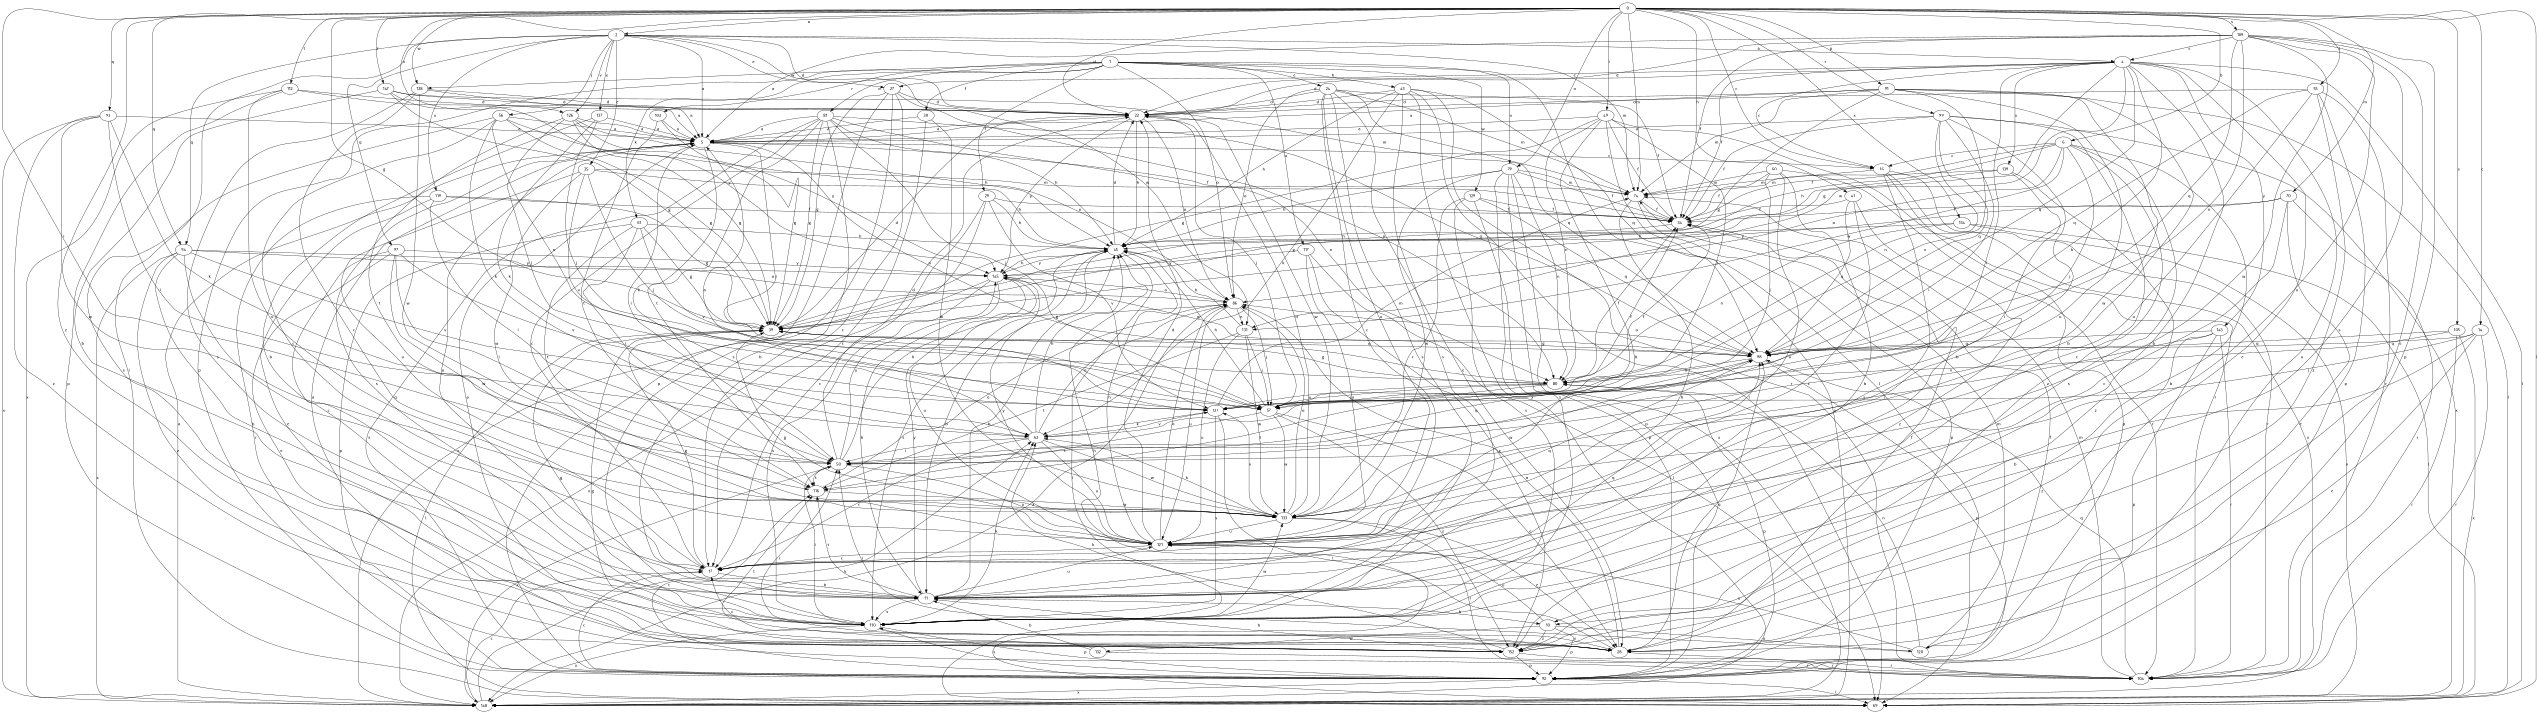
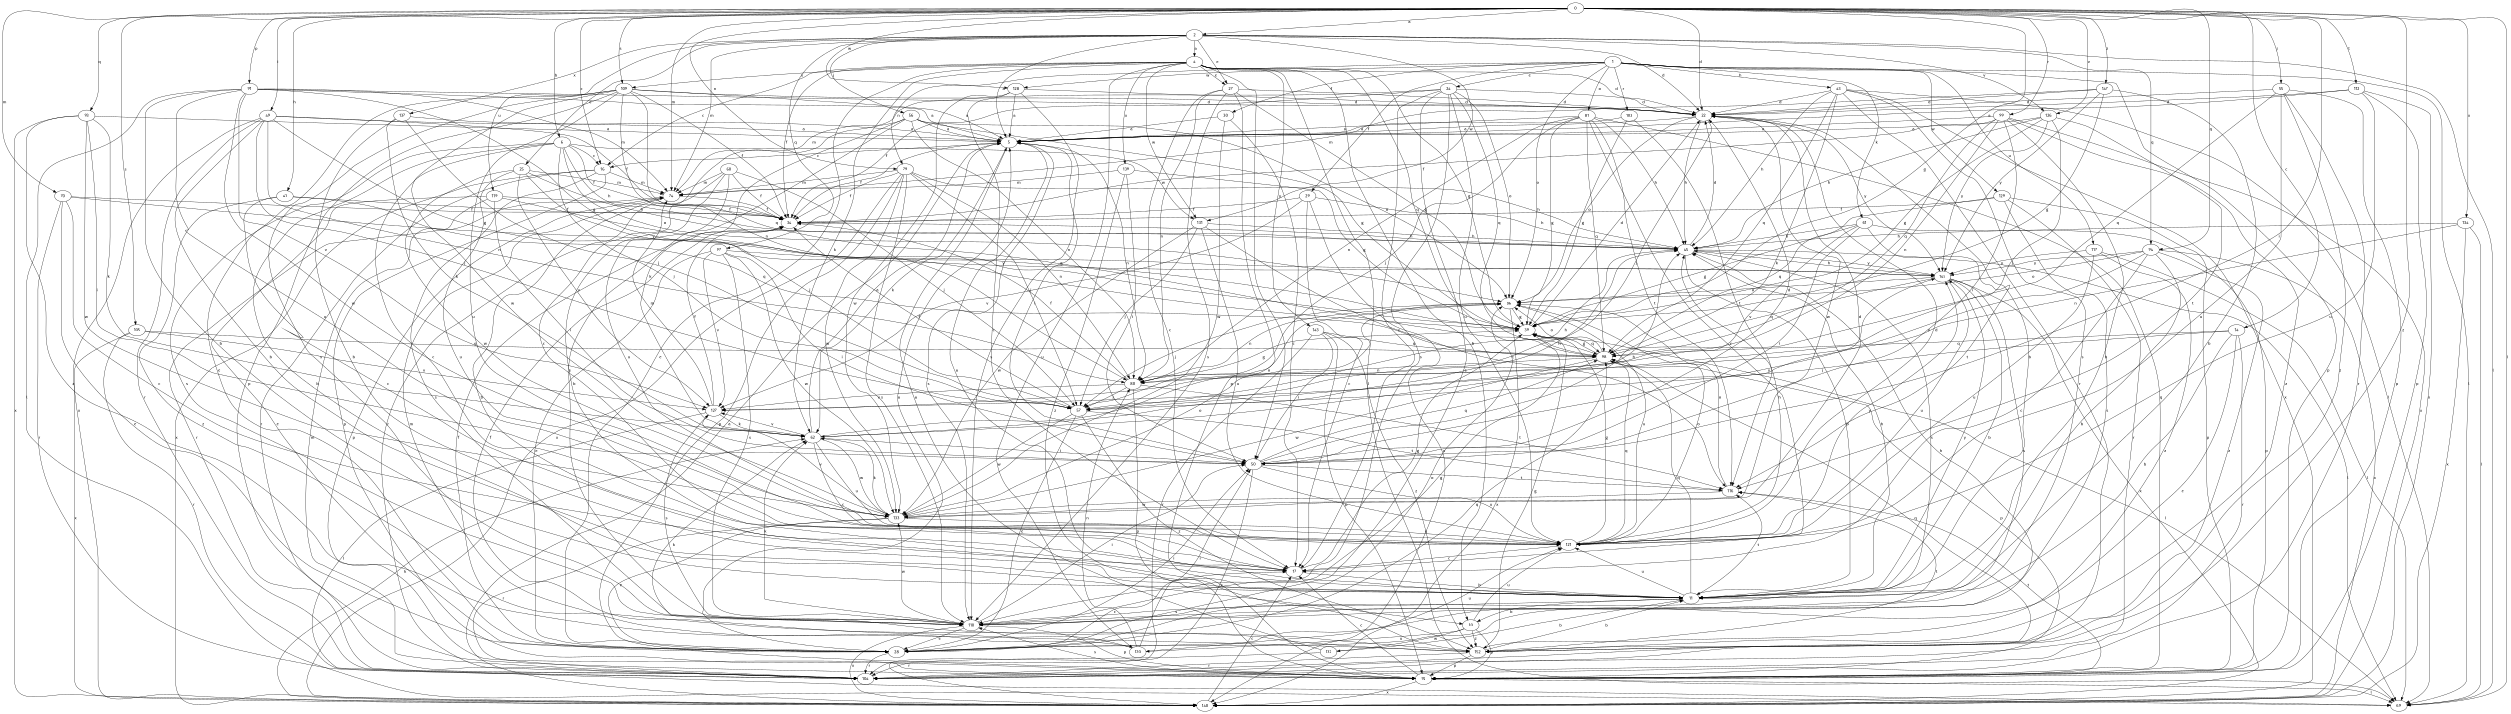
edge "109" -> "4": reversed
edge "86" -> "131": now "86" -> "80"
edge "5" -> "57": now "79" -> "57"
edge "129" -> "133": now "129" -> "104"
edge "81" -> "11": now "22" -> "11"
